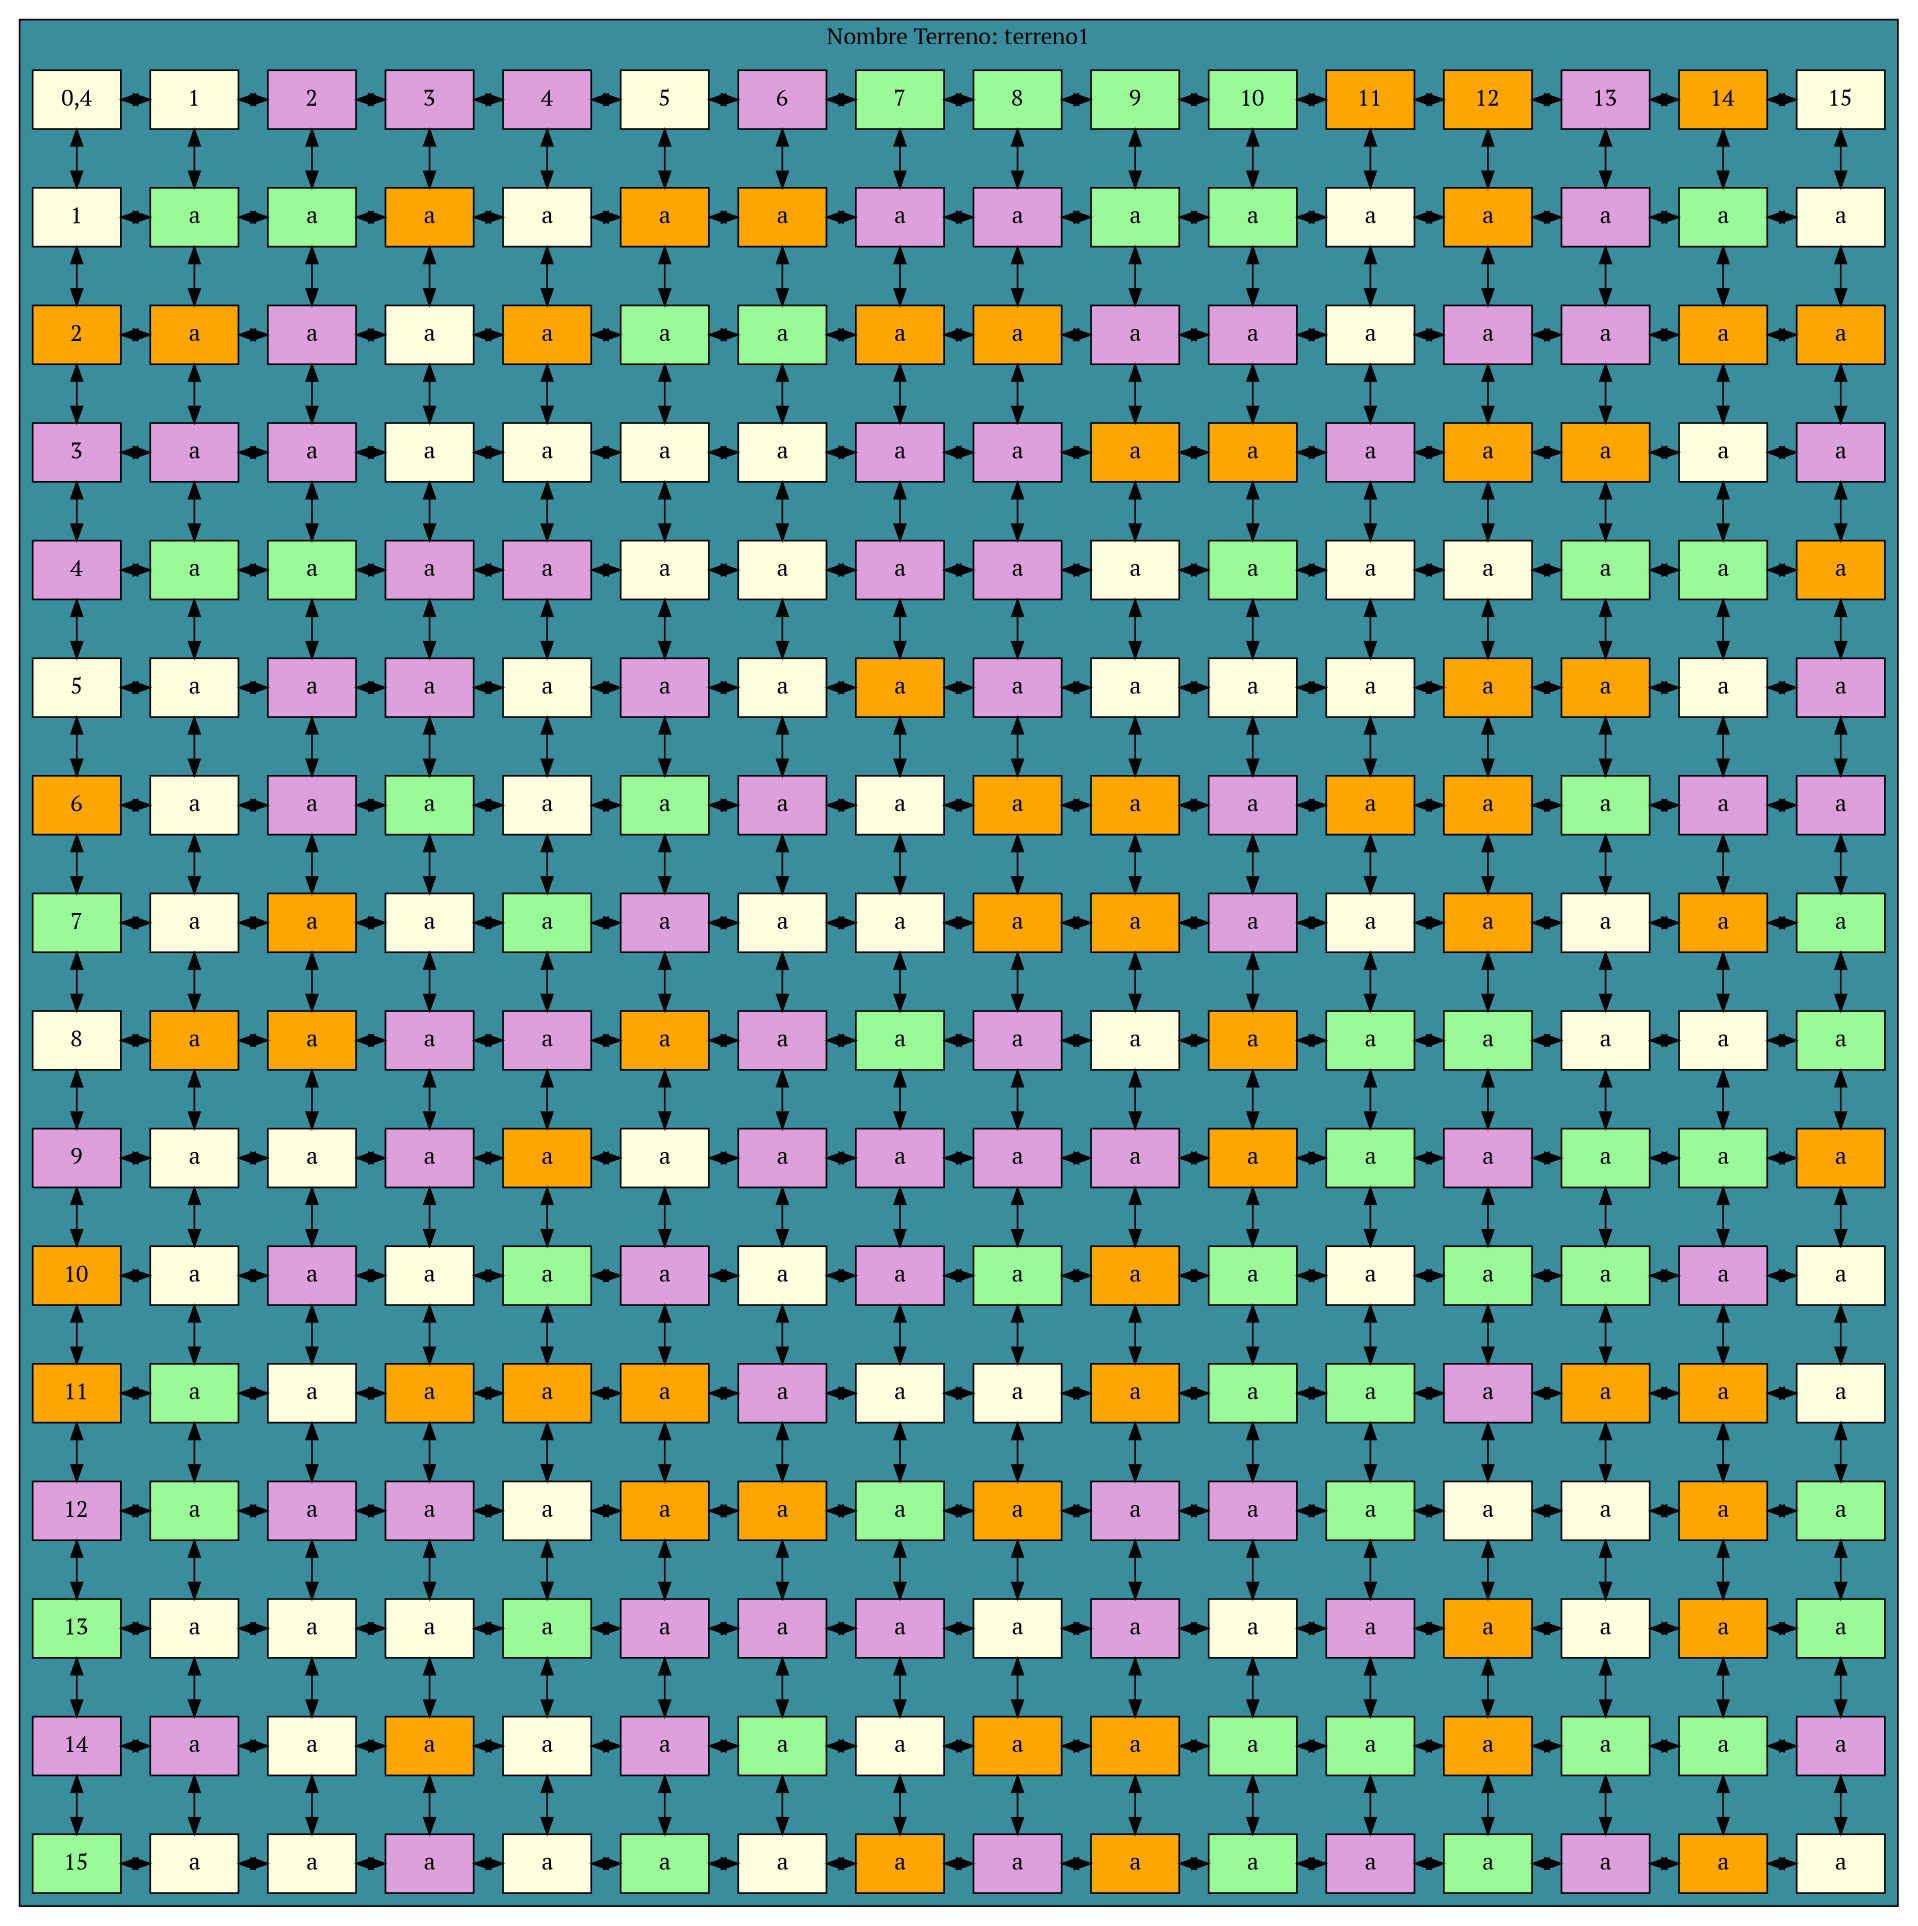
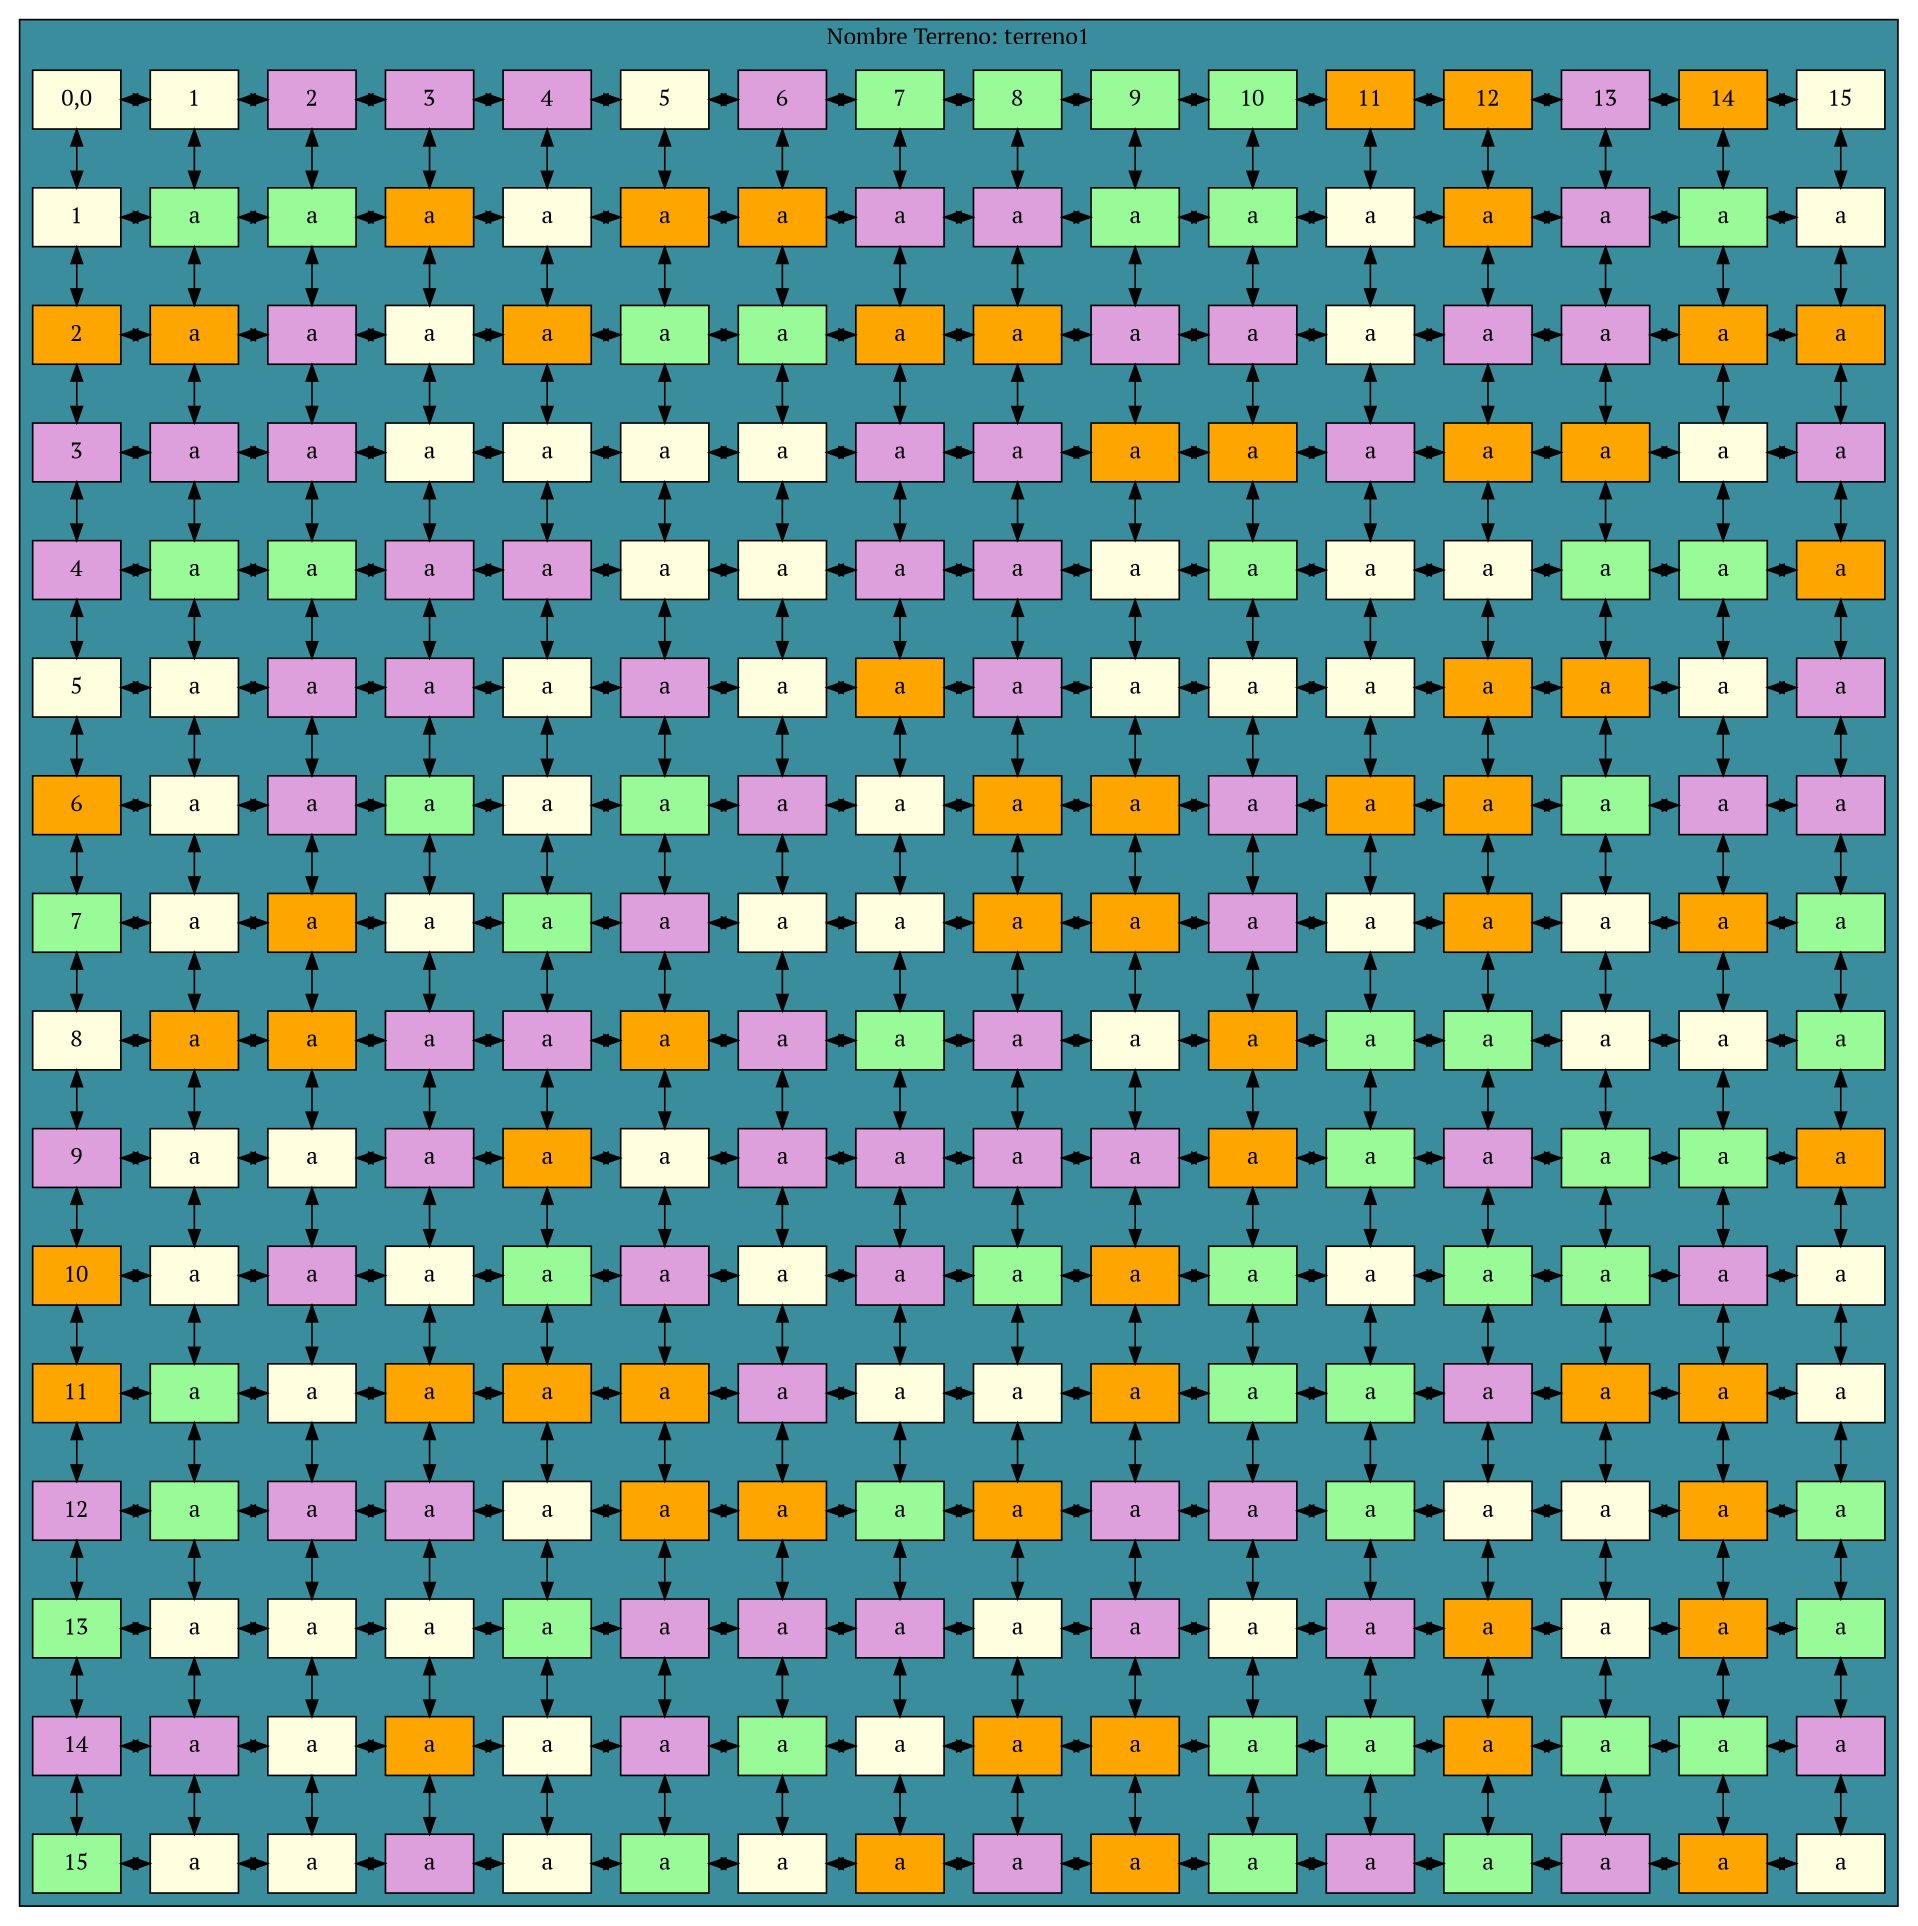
node "0,4": label "0,4" -> "0,0"
